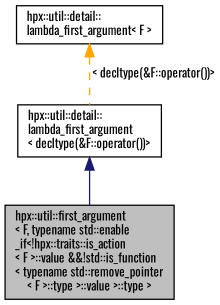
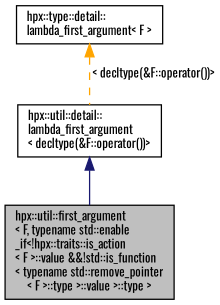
node "hpx::util::detail:: lambda_first_argument< F >": label "hpx::util::detail:: lambda_first_argument< F >" -> "hpx::type::detail:: lambda_first_argument< F >"
